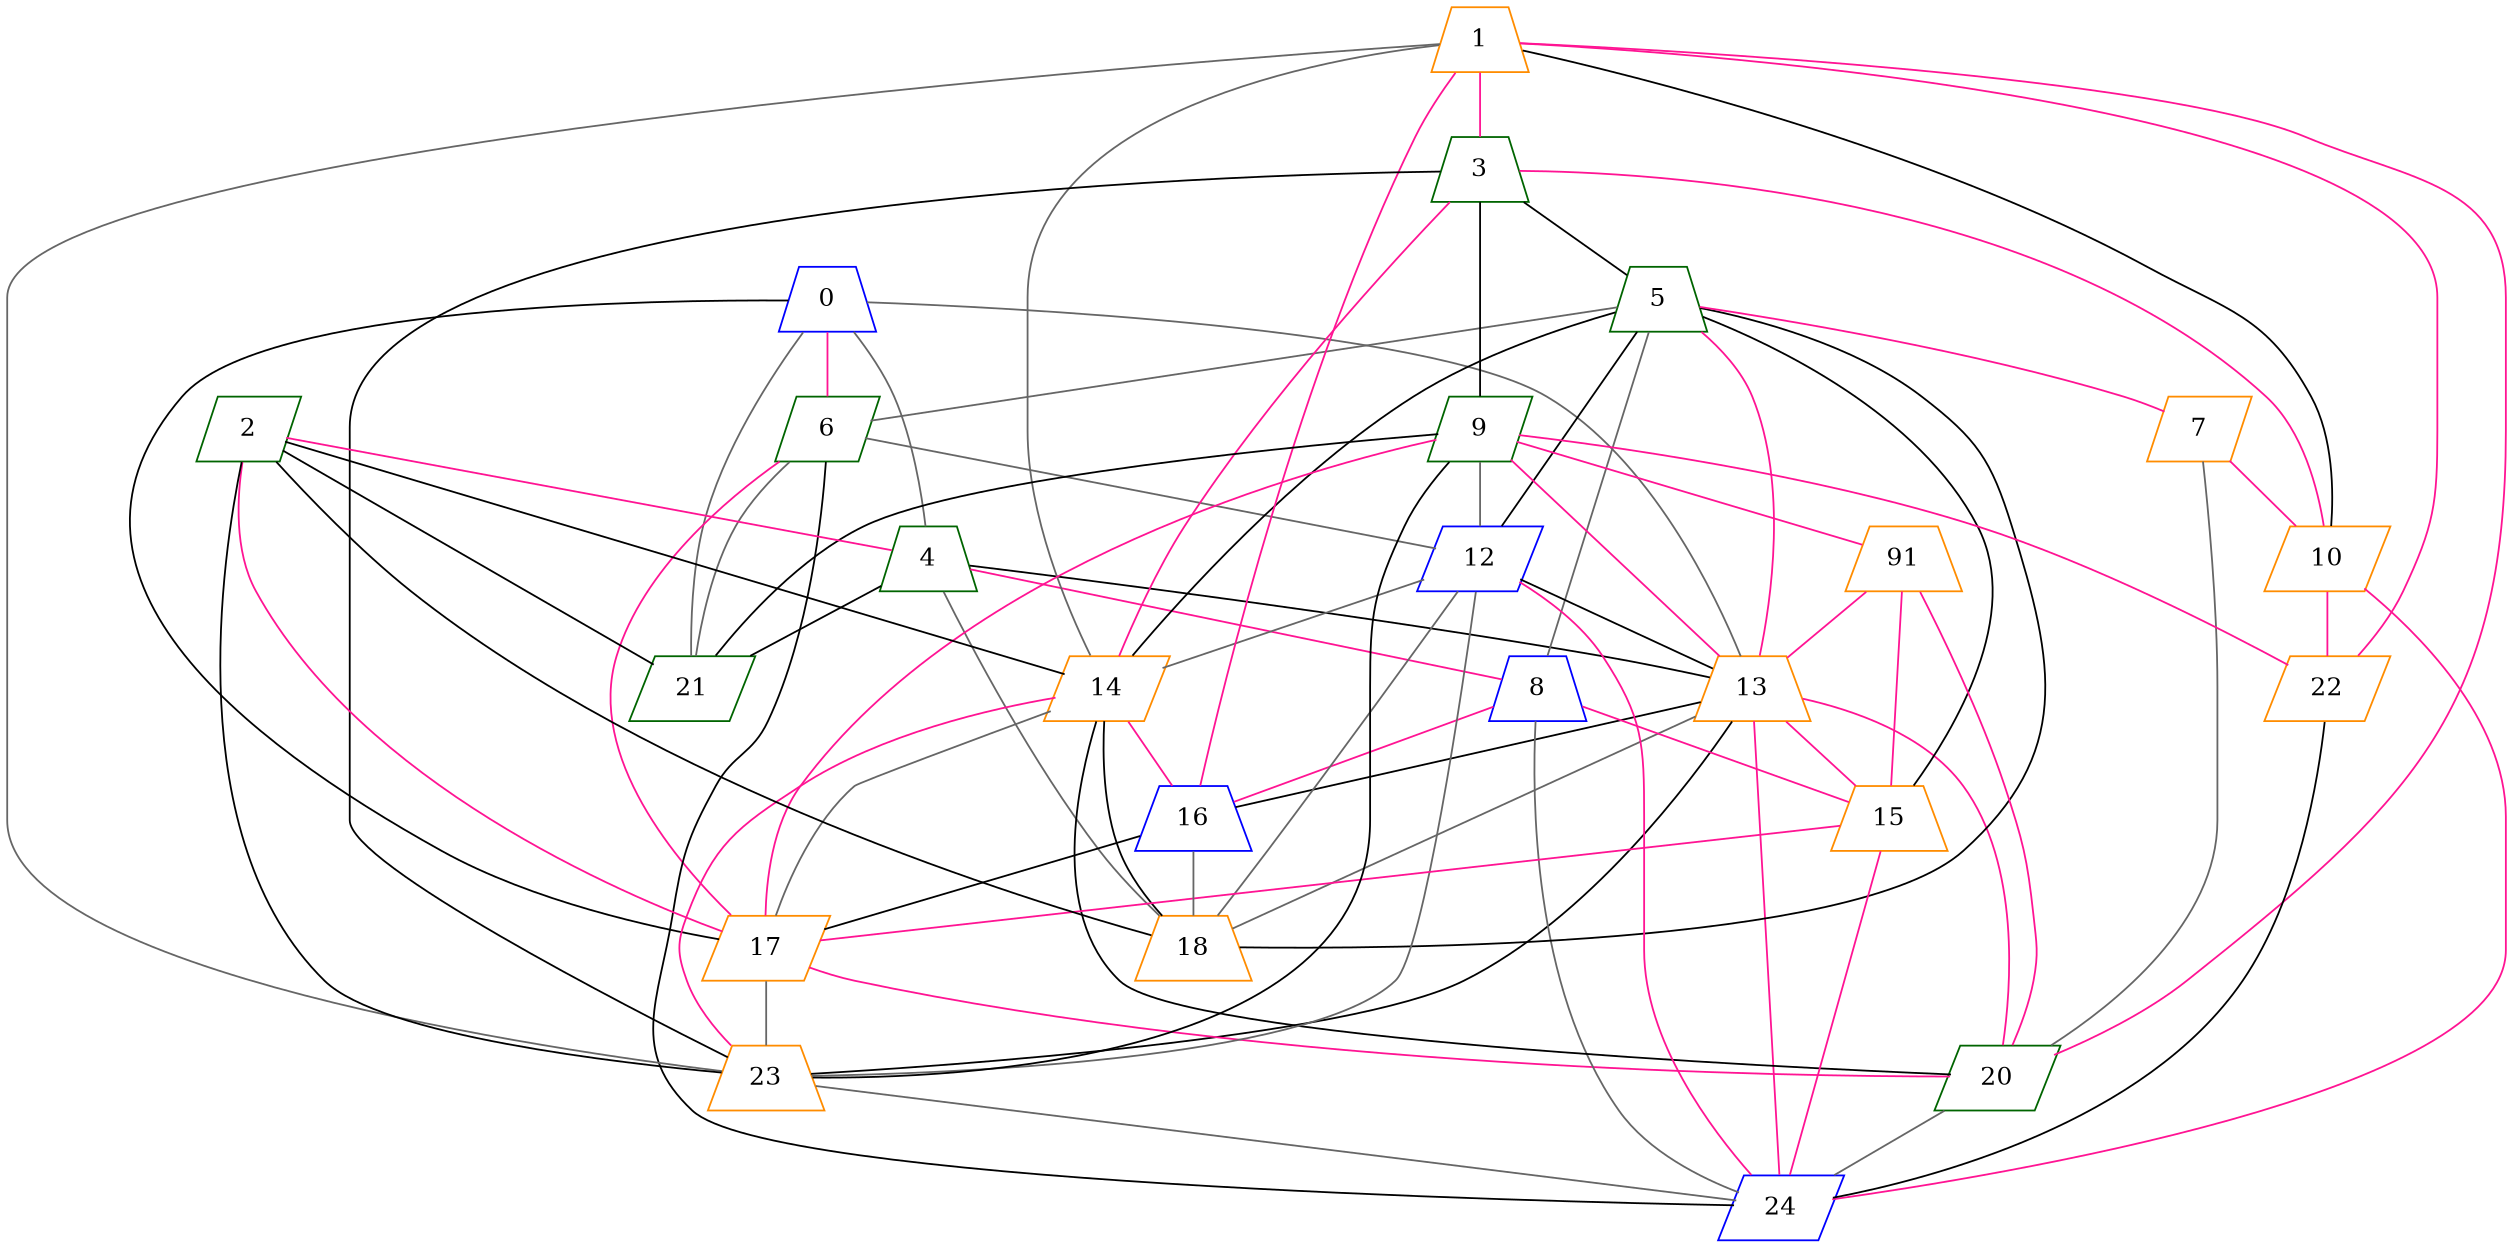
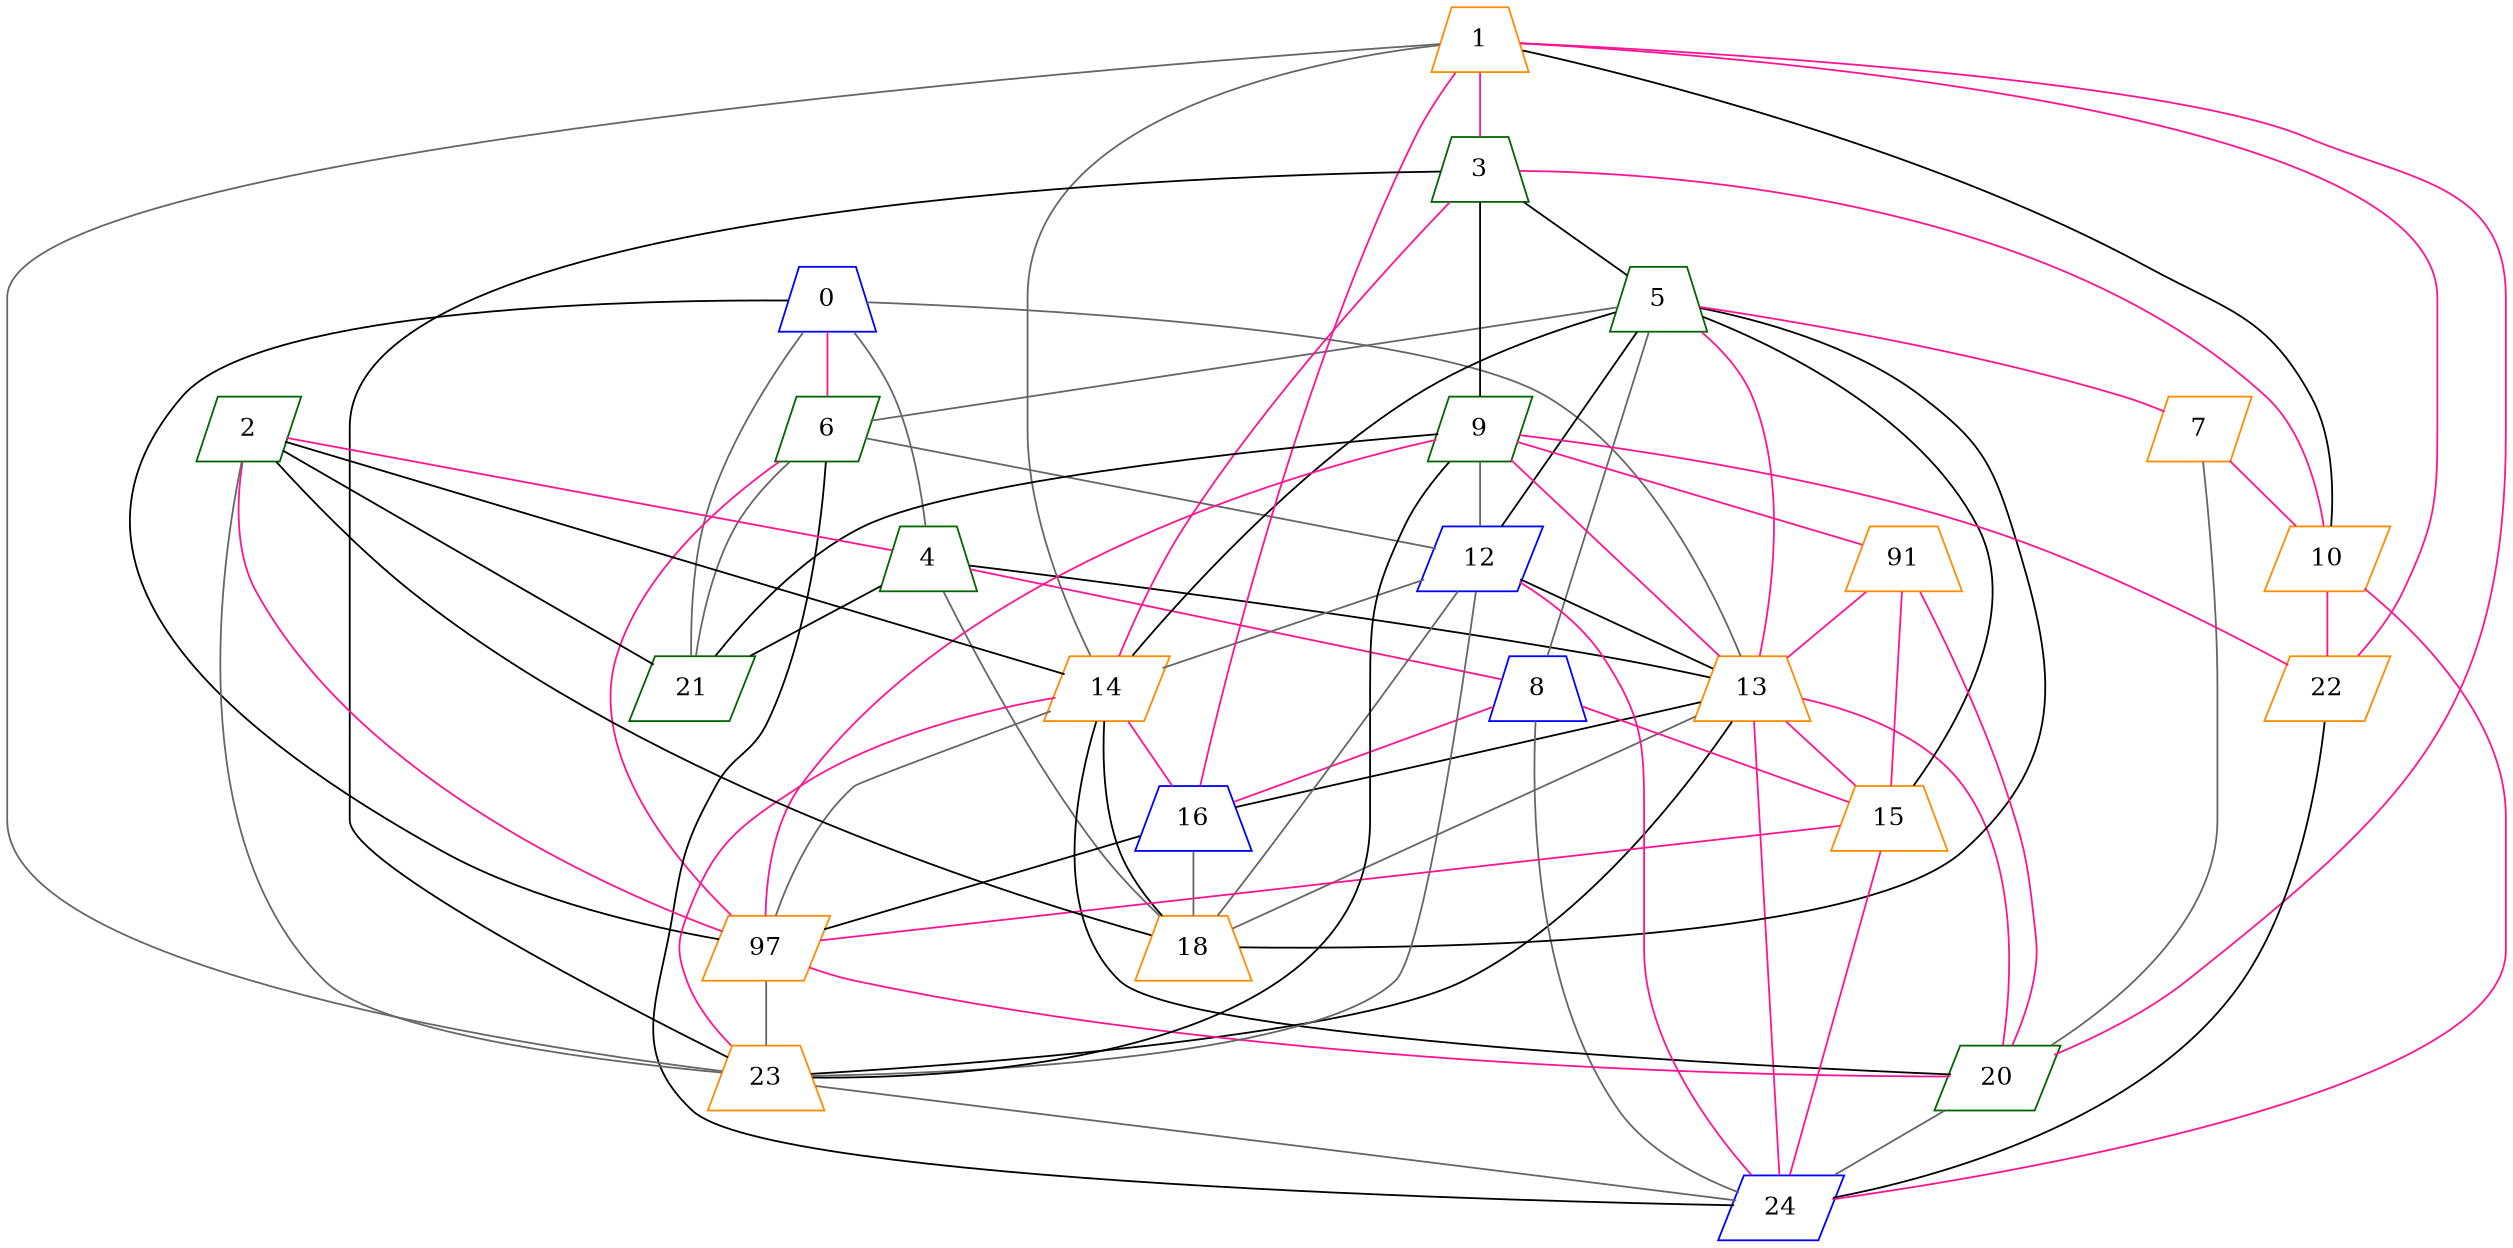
edge "2" -- "23": color black -> gray40
node "17": label "17" -> "97"
